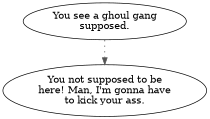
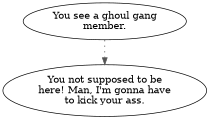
node "You see a ghoul gang supposed.": label "You see a ghoul gang supposed." -> "You see a ghoul gang member."
